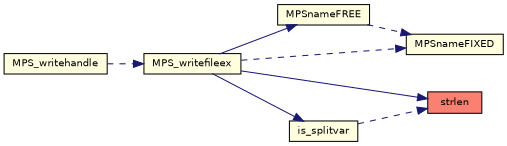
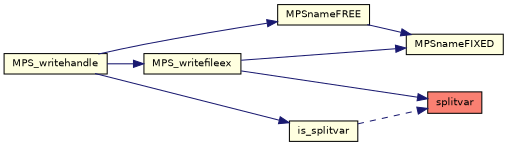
edge "MPSnameFREE" -> "MPSnameFIXED": style dashed -> solid
edge "MPS_writefileex" -> "MPSnameFREE": now "MPS_writehandle" -> "MPSnameFREE"
edge "MPS_writefileex" -> "MPSnameFIXED": style dashed -> solid
edge "MPS_writehandle" -> "MPS_writefileex": style dashed -> solid
edge "MPS_writefileex" -> "is_splitvar": now "MPS_writehandle" -> "is_splitvar"
node "strlen": label "strlen" -> "splitvar"
